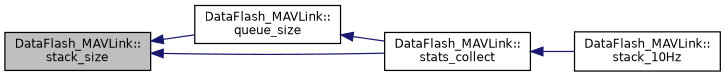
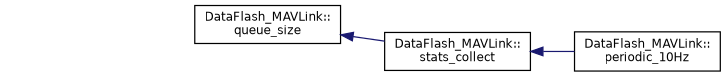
node "DataFlash_MAVLink:: stack_size": removed
node "DataFlash_MAVLink:: stack_10Hz": label "DataFlash_MAVLink:: stack_10Hz" -> "DataFlash_MAVLink:: periodic_10Hz"
